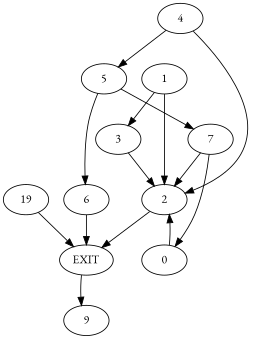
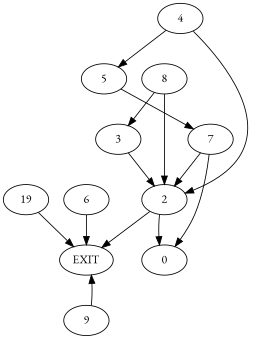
node "1": label "1" -> "8"
edge "5" -> "6": removed
edge "0" -> "2": reversed
edge "EXIT" -> "9": reversed
